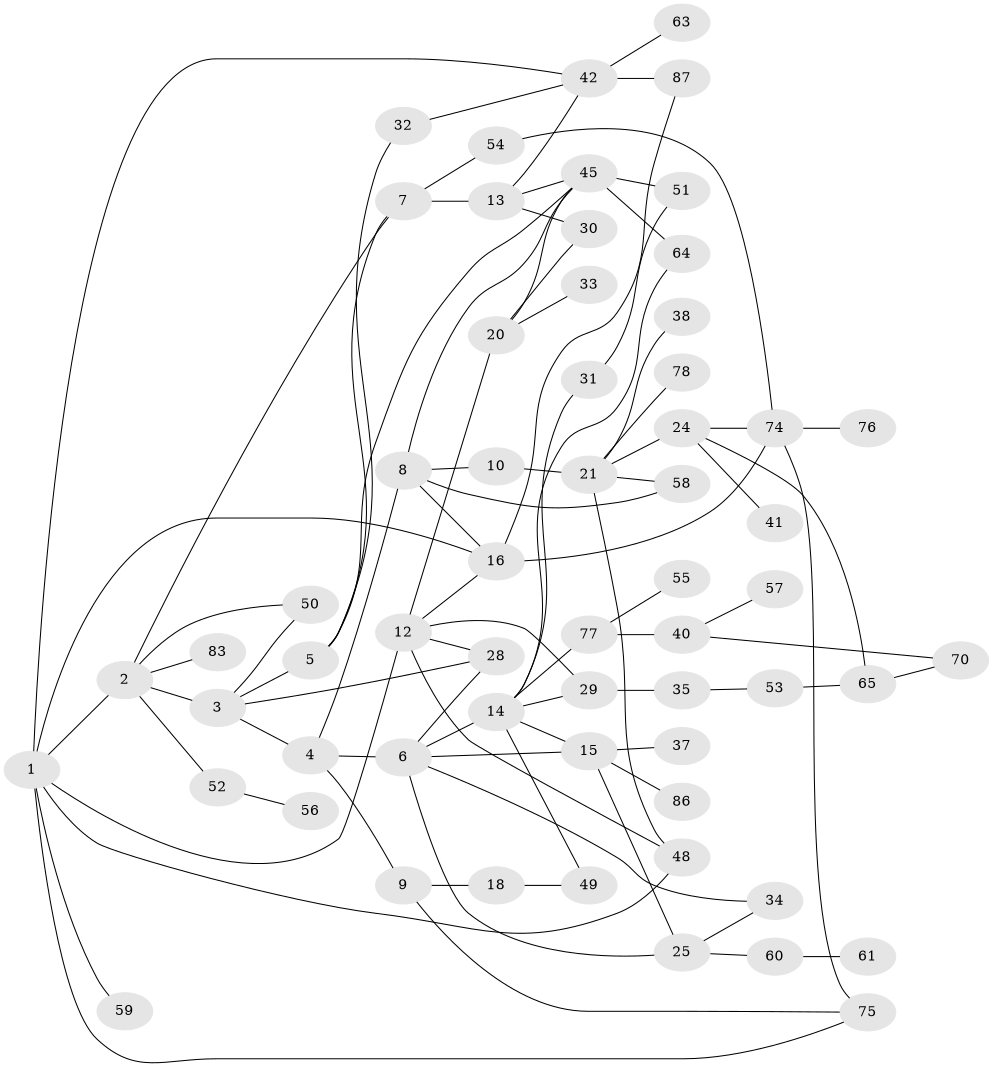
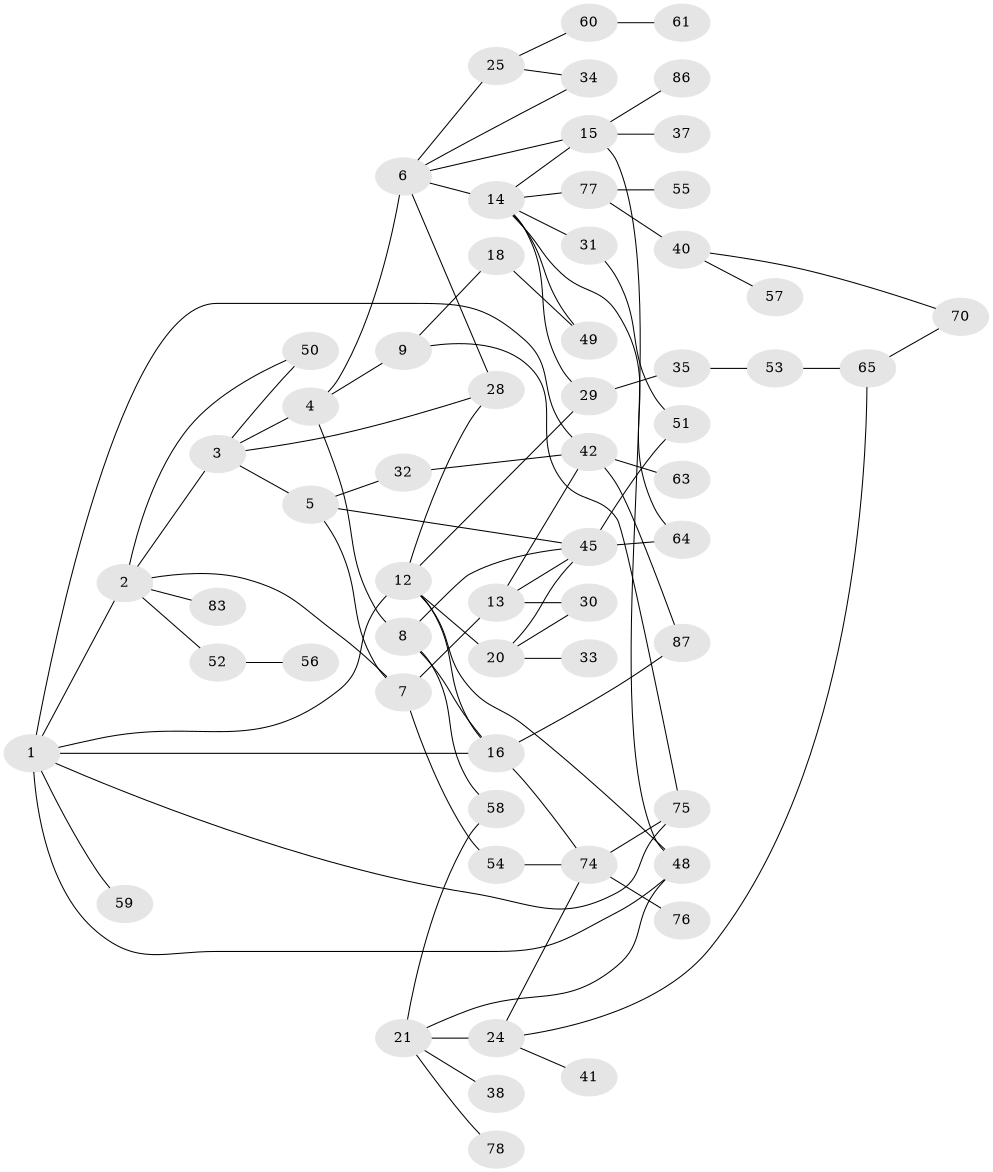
node "10": removed
edge "15" -- "25": now "15" -- "48"
